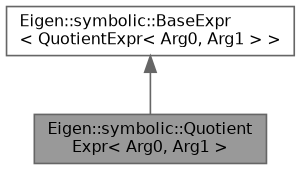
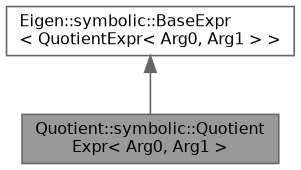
node "Eigen::symbolic::Quotient Expr< Arg0, Arg1 >": label "Eigen::symbolic::Quotient Expr< Arg0, Arg1 >" -> "Quotient::symbolic::Quotient Expr< Arg0, Arg1 >"
